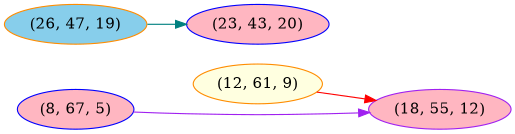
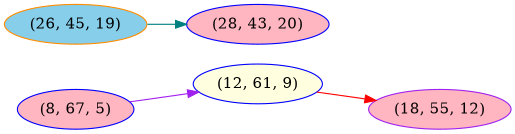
node "(26, 47, 19)": label "(26, 47, 19)" -> "(26, 45, 19)"
node "(23, 43, 20)": label "(23, 43, 20)" -> "(28, 43, 20)"
node "(12, 61, 9)": color darkorange -> blue
edge "(8, 67, 5)" -> "(18, 55, 12)": now "(8, 67, 5)" -> "(12, 61, 9)"
